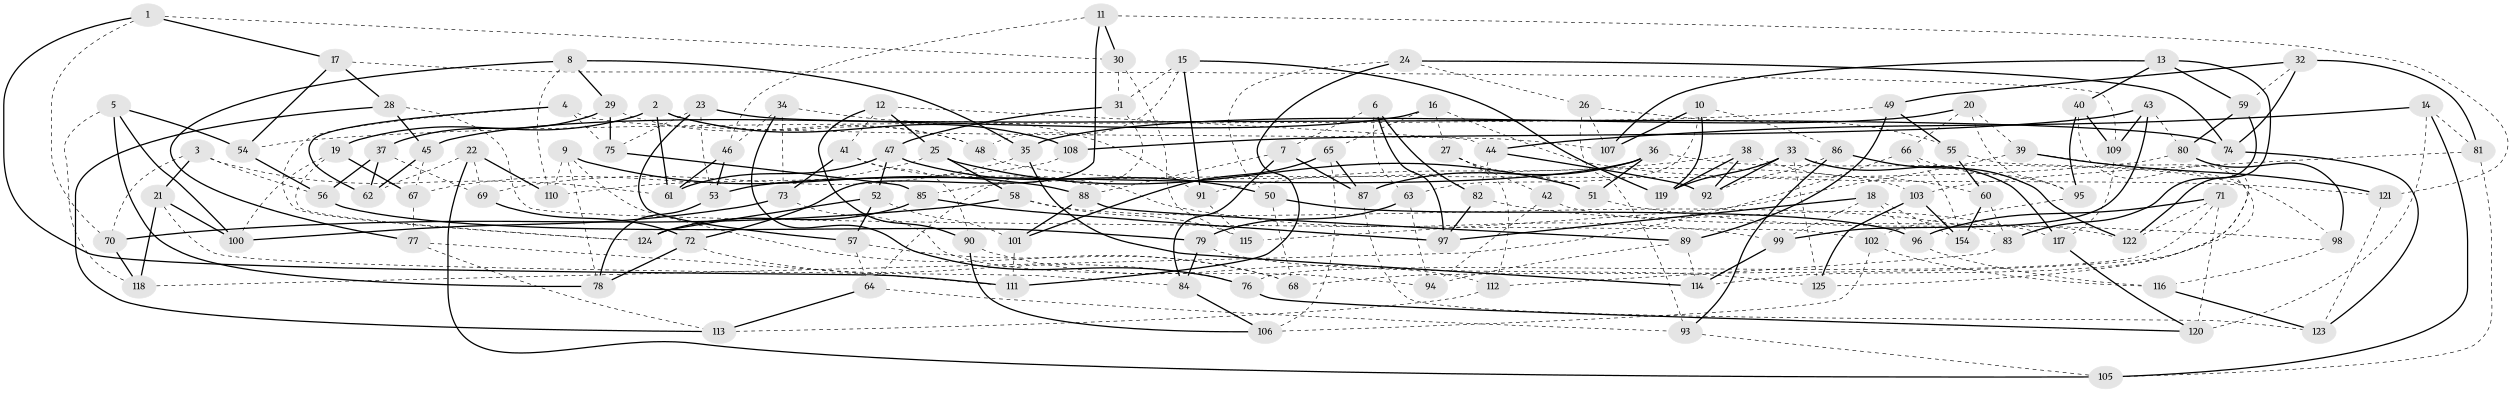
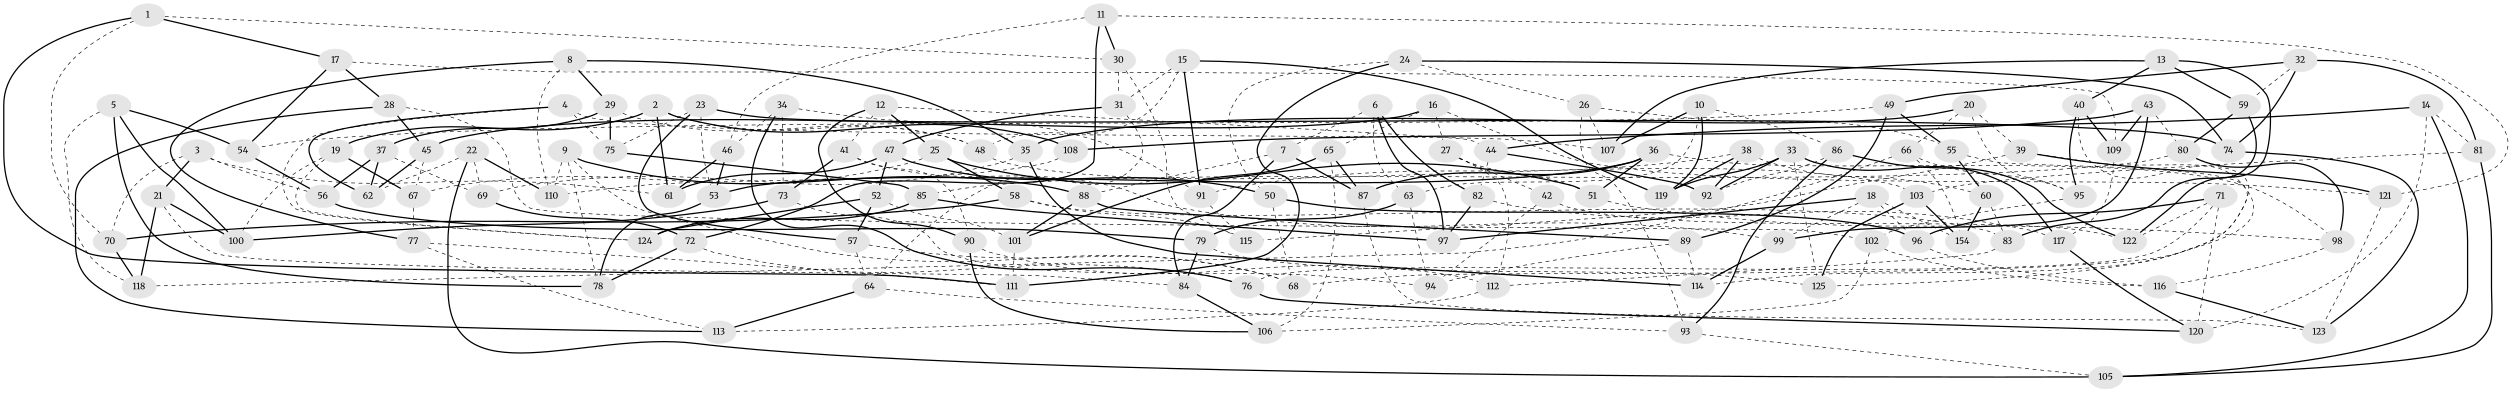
edge "81" -- "105": style dashed -> bold
